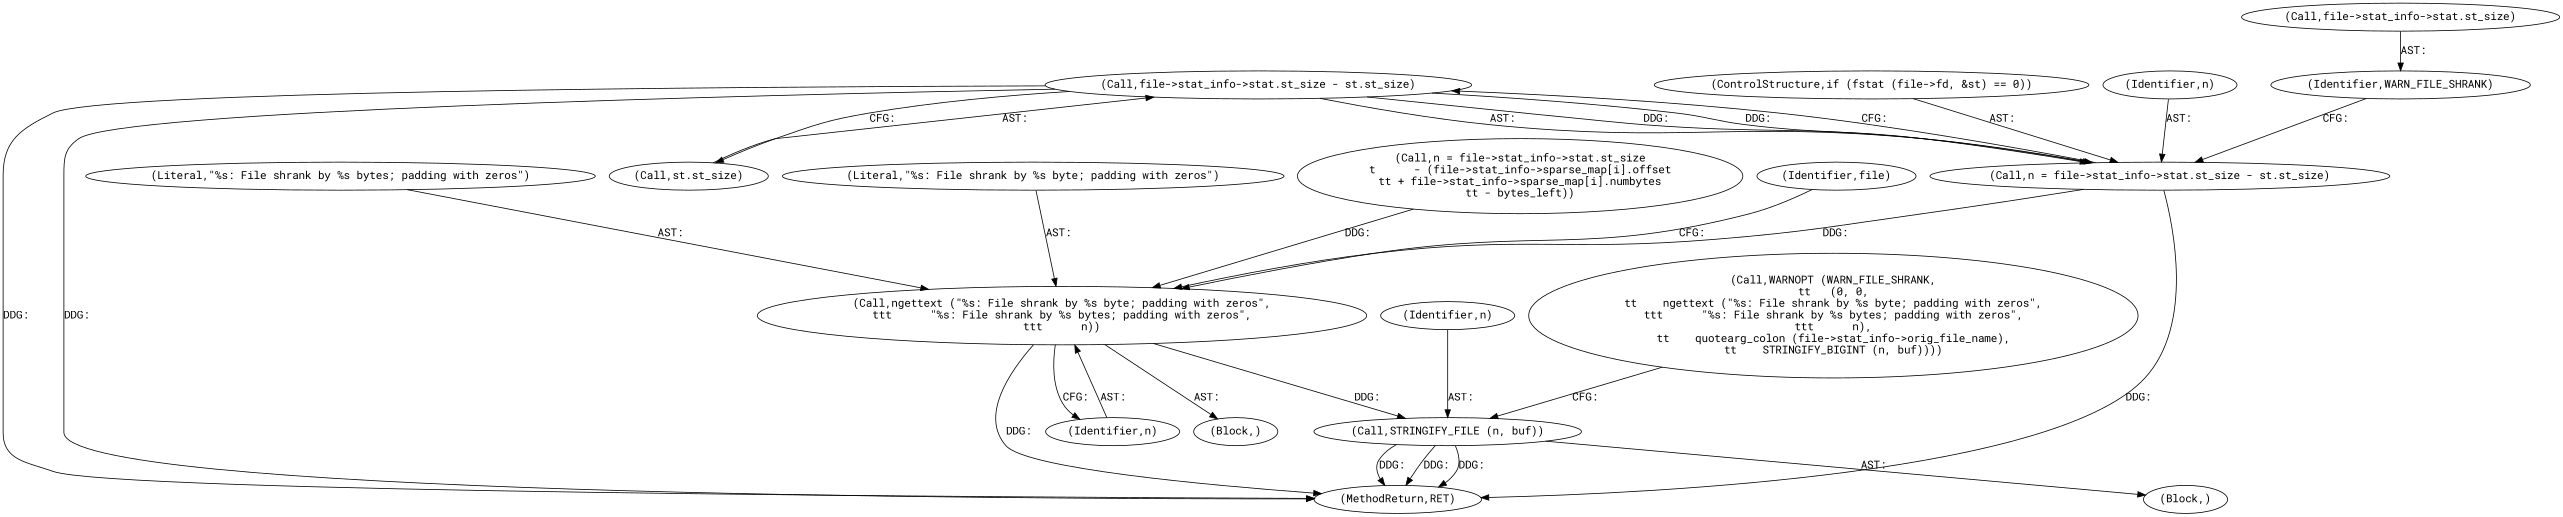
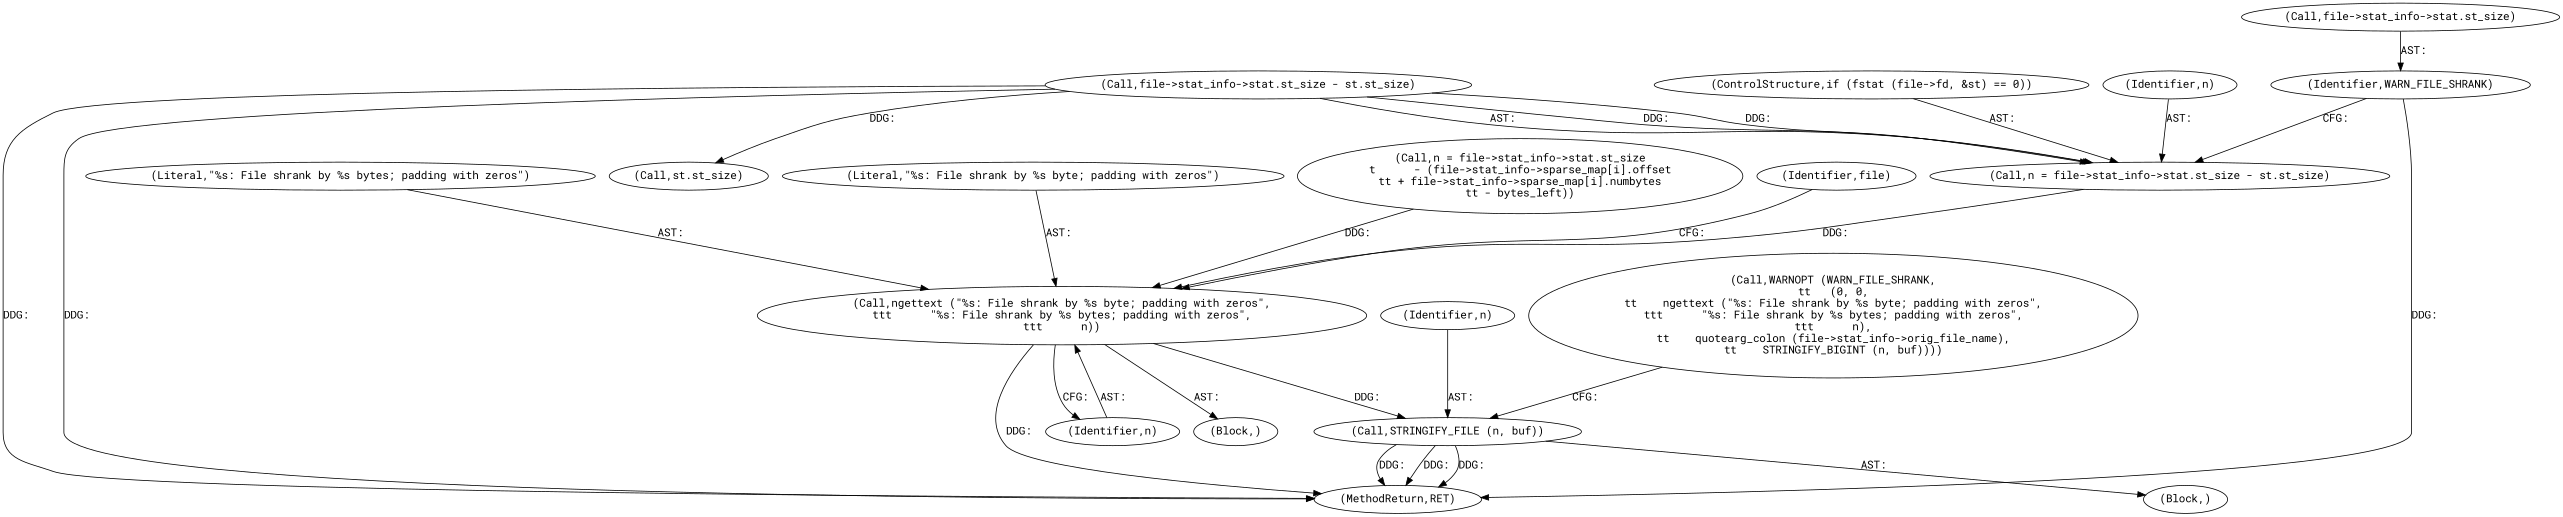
edge "(Call,n = file->stat_info->stat.st_size - st.st_size)" -> "(Call,file->stat_info->stat.st_size - st.st_size)": removed, label "CFG:"
edge "(Call,file->stat_info->stat.st_size - st.st_size)" -> "(Call,st.st_size)": label "CFG: " -> "DDG: "
edge "(Call,st.st_size)" -> "(Call,file->stat_info->stat.st_size - st.st_size)": removed, label "AST:"
edge "(Call,n = file->stat_info->stat.st_size - st.st_size)" -> "(MethodReturn,RET)": now "(Identifier,WARN_FILE_SHRANK)" -> "(MethodReturn,RET)"
